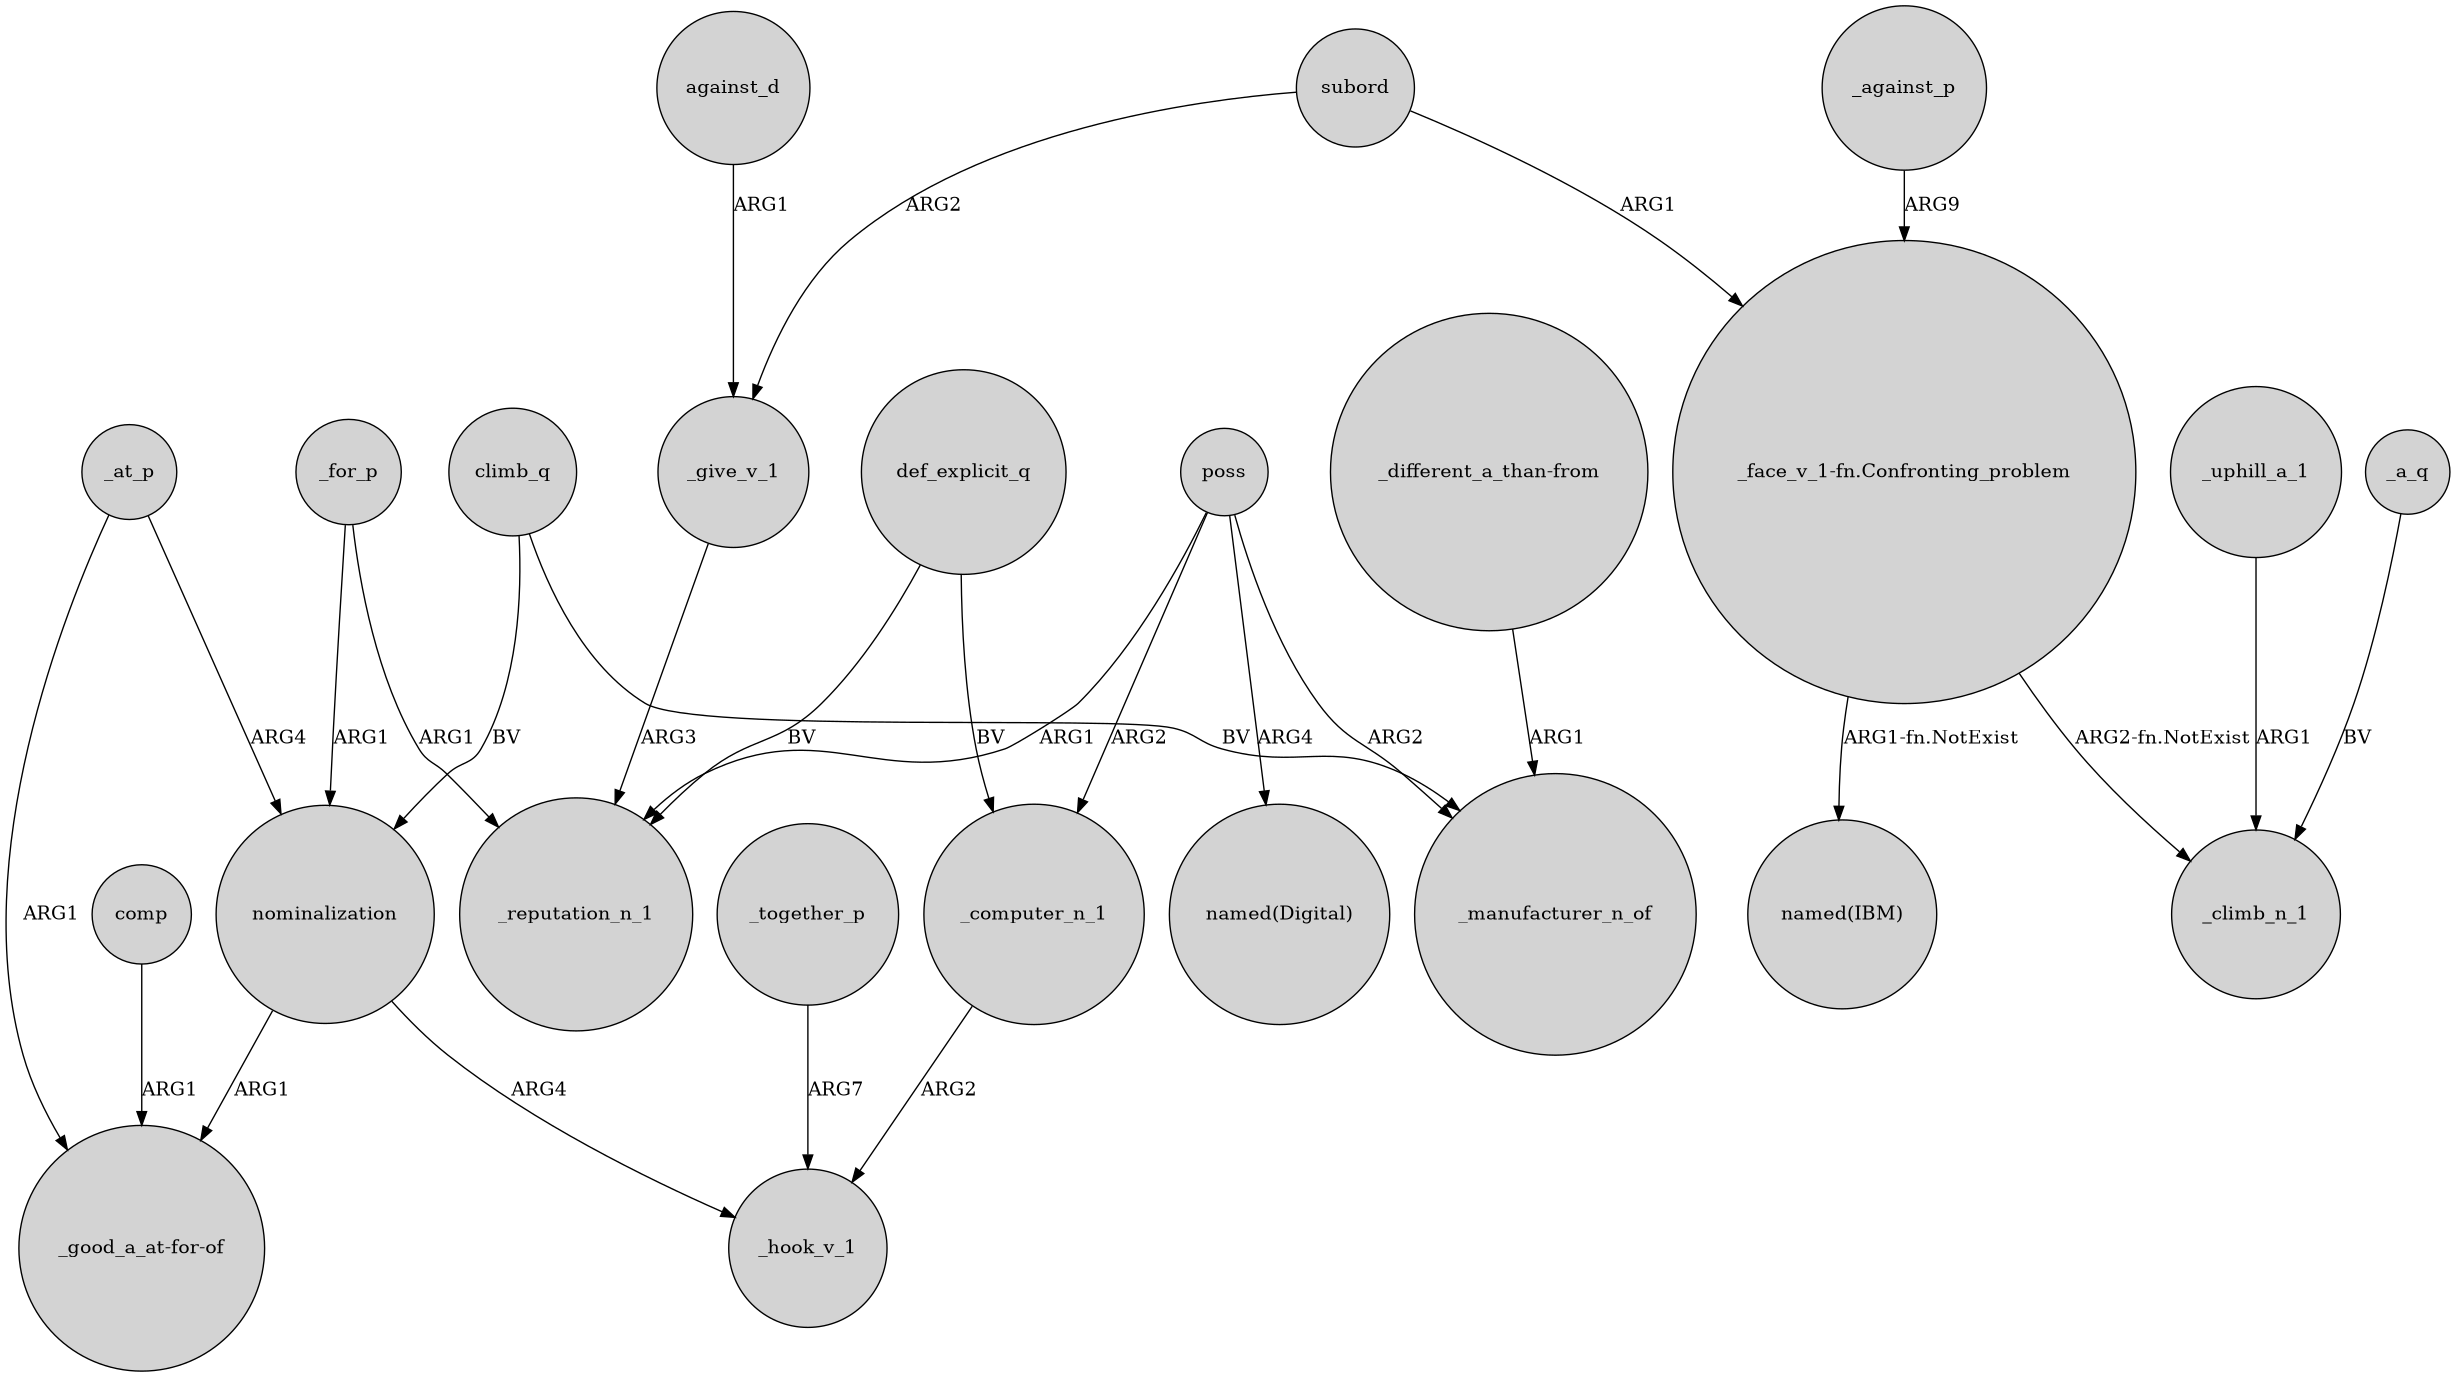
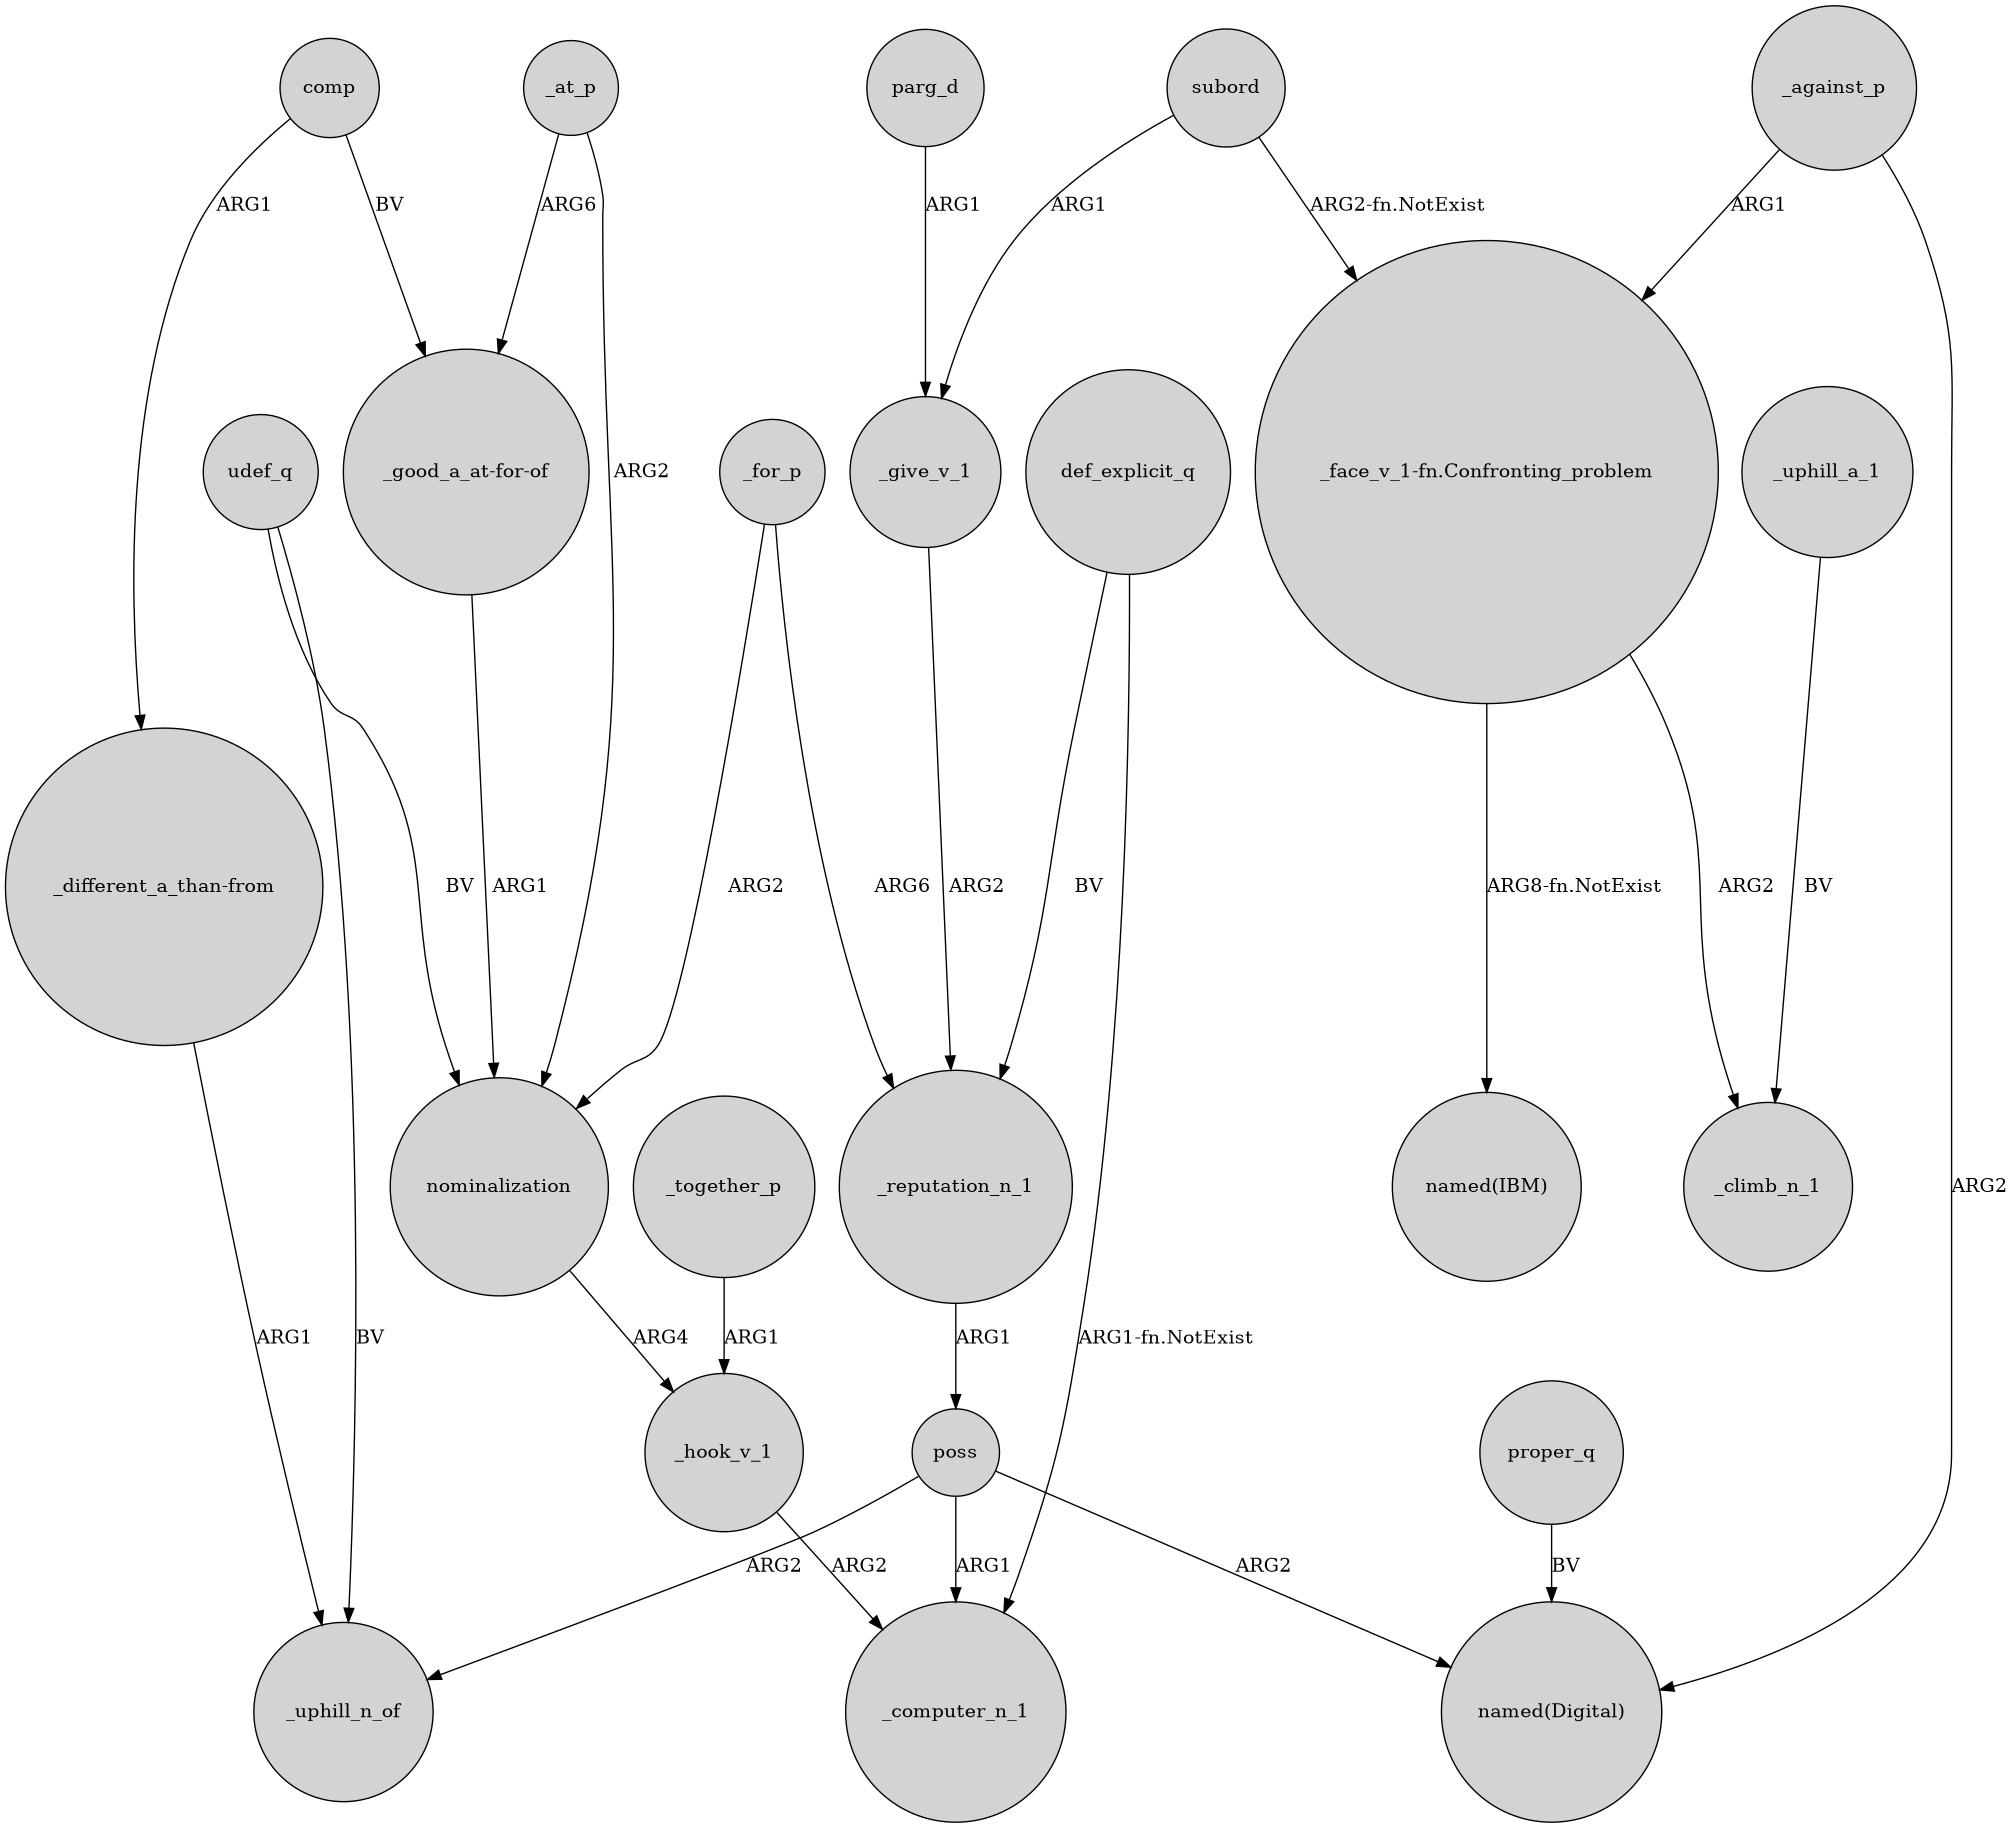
node "against_d": label "against_d" -> "parg_d"
edge "subord" -> "_give_v_1": label "ARG2" -> "ARG1"
edge "subord" -> "_face_v_1-fn.Confronting_problem": label "ARG1" -> "ARG2-fn.NotExist"
edge "_against_p" -> "_face_v_1-fn.Confronting_problem": label "ARG9" -> "ARG1"
edge "comp" -> "_different_a_than-from": added, label "ARG1"
node "climb_q": label "climb_q" -> "udef_q"
node "_a_q": removed
edge "_at_p" -> "nominalization": label "ARG4" -> "ARG2"
edge "_for_p" -> "nominalization": label "ARG1" -> "ARG2"
edge "_for_p" -> "_reputation_n_1": label "ARG1" -> "ARG6"
edge "_give_v_1" -> "_reputation_n_1": label "ARG3" -> "ARG2"
edge "def_explicit_q" -> "_computer_n_1": label "BV" -> "ARG1-fn.NotExist"
edge "poss" -> "_computer_n_1": label "ARG2" -> "ARG1"
edge "poss" -> "named(Digital)": label "ARG4" -> "ARG2"
edge "_face_v_1-fn.Confronting_problem" -> "named(IBM)": label "ARG1-fn.NotExist" -> "ARG8-fn.NotExist"
edge "_face_v_1-fn.Confronting_problem" -> "_climb_n_1": label "ARG2-fn.NotExist" -> "ARG2"
edge "_uphill_a_1" -> "_climb_n_1": label "ARG1" -> "BV"
edge "poss" -> "_reputation_n_1": reversed
edge "_at_p" -> "_good_a_at-for-of": label "ARG1" -> "ARG6"
node "_manufacturer_n_of": label "_manufacturer_n_of" -> "_uphill_n_of"
edge "_against_p" -> "named(Digital)": added, label "ARG2"
edge "nominalization" -> "_good_a_at-for-of": reversed
edge "_computer_n_1" -> "_hook_v_1": reversed
edge "comp" -> "_good_a_at-for-of": label "ARG1" -> "BV"
edge "_together_p" -> "_hook_v_1": label "ARG7" -> "ARG1"
node "proper_q": added
